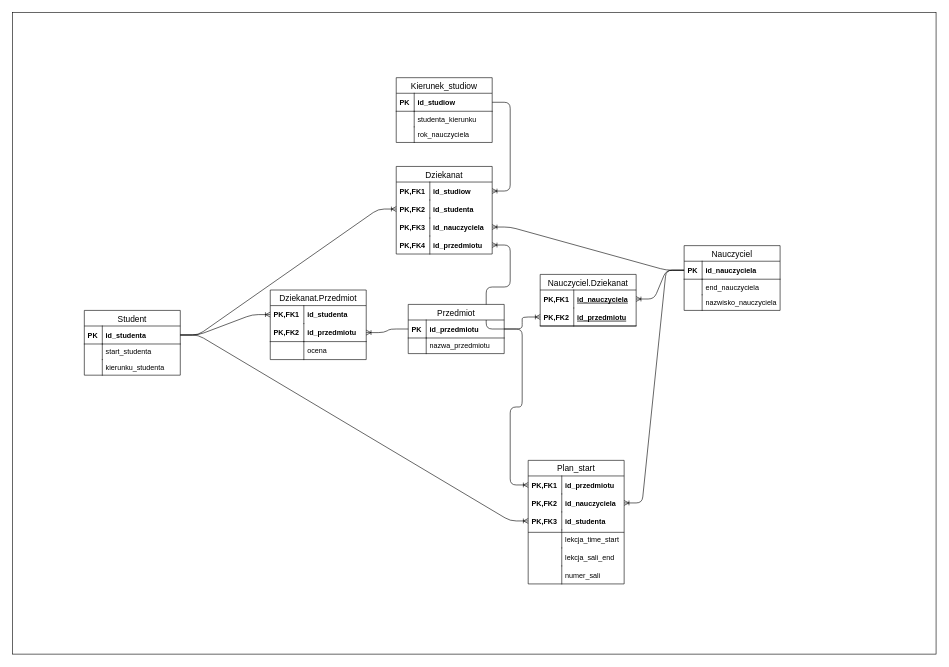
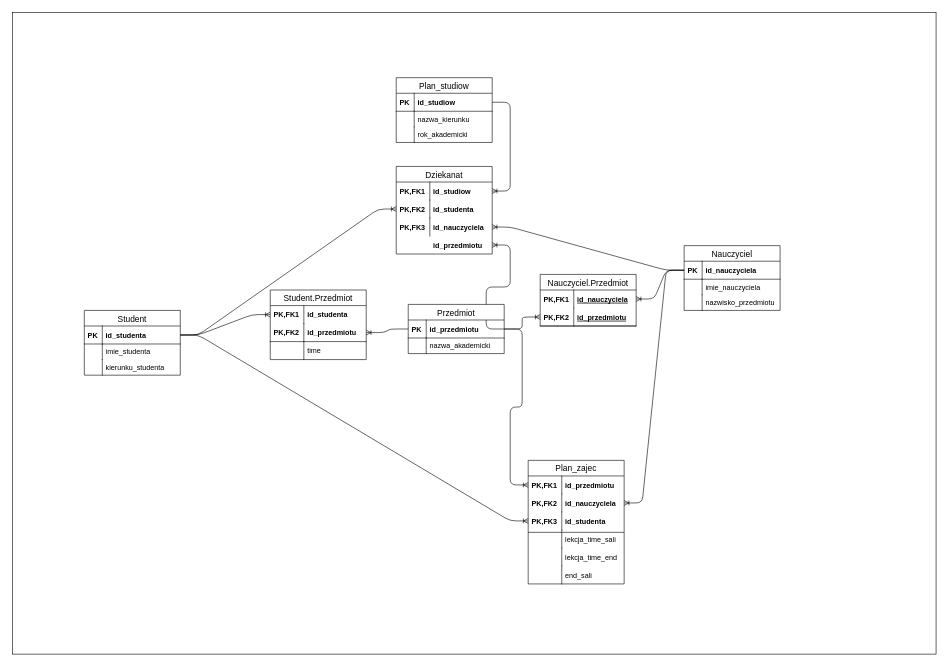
node "Kierunek_studiow": label "Kierunek_studiow" -> "Plan_studiow"
node "studenta_kierunku": label "studenta_kierunku" -> "nazwa_kierunku"
node "rok_nauczyciela": label "rok_nauczyciela" -> "rok_akademicki"
node "PK,FK4": removed
node "Nauczyciel.Dziekanat": label "Nauczyciel.Dziekanat" -> "Nauczyciel.Przedmiot"
node "end_nauczyciela": label "end_nauczyciela" -> "imie_nauczyciela"
node "Dziekanat.Przedmiot": label "Dziekanat.Przedmiot" -> "Student.Przedmiot"
node "nazwisko_nauczyciela": label "nazwisko_nauczyciela" -> "nazwisko_przedmiotu"
node "nazwa_przedmiotu": label "nazwa_przedmiotu" -> "nazwa_akademicki"
node "ocena": label "ocena" -> "time"
node "start_studenta": label "start_studenta" -> "imie_studenta"
node "Plan_start": label "Plan_start" -> "Plan_zajec"
node "lekcja_time_start": label "lekcja_time_start" -> "lekcja_time_sali"
node "lekcja_sali_end": label "lekcja_sali_end" -> "lekcja_time_end"
node "numer_sali": label "numer_sali" -> "end_sali"
